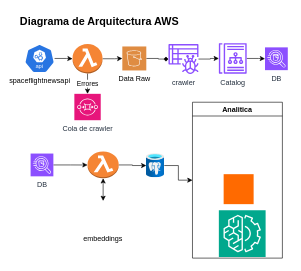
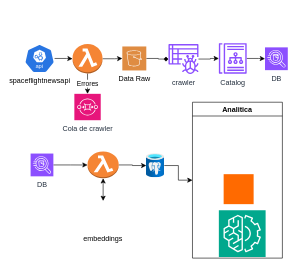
node "Diagrama de Arquitectura AWS": removed
